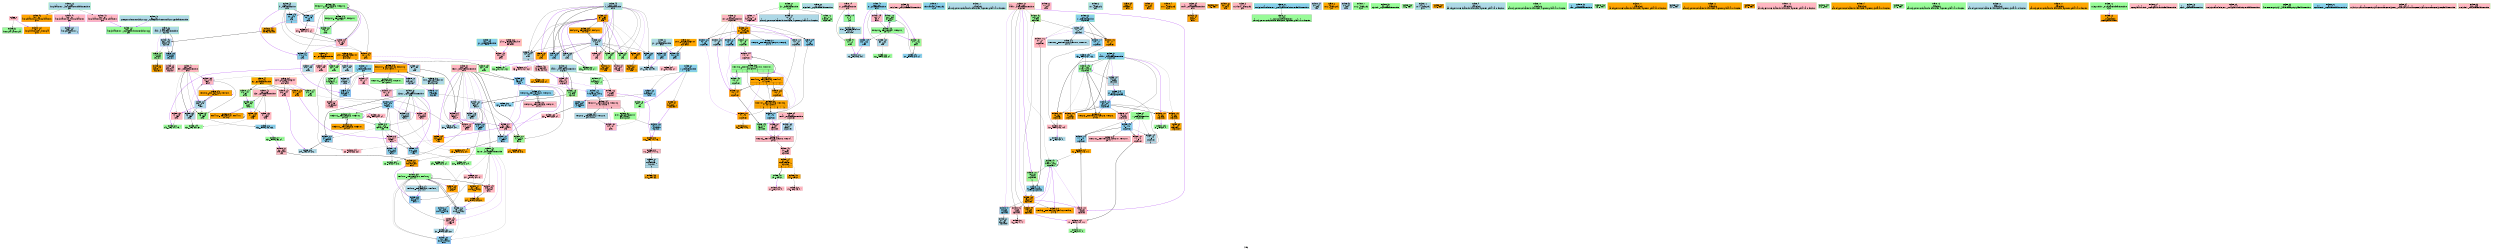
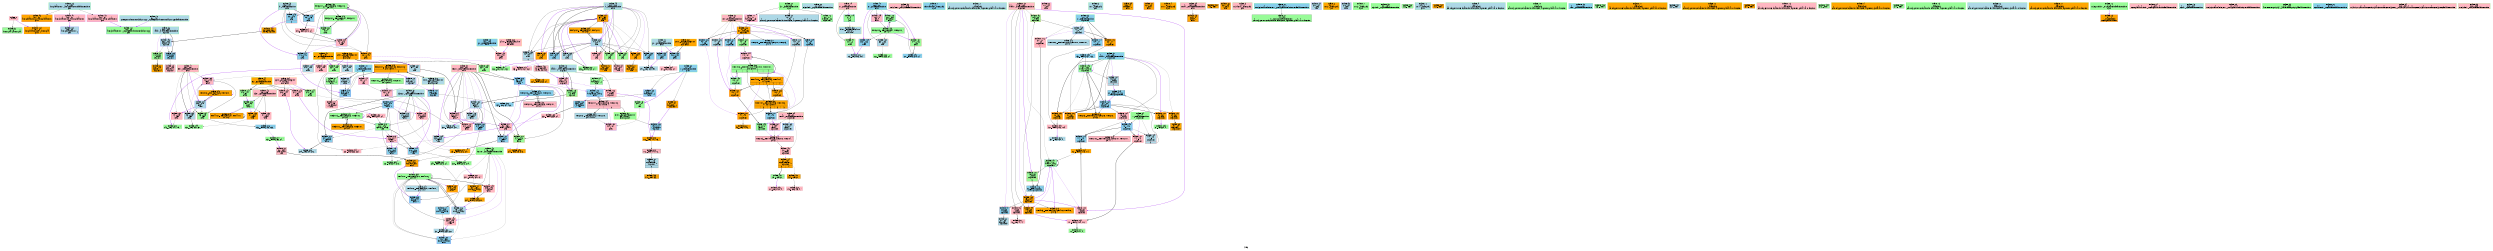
node "NodeID: 143": fillcolor orange -> lightpink
edge "NodeID: 212" -> "NodeID: 46": now "NodeID: 212" -> "NodeID: 214"
node "NodeID: 169": fillcolor orange -> lightblue
